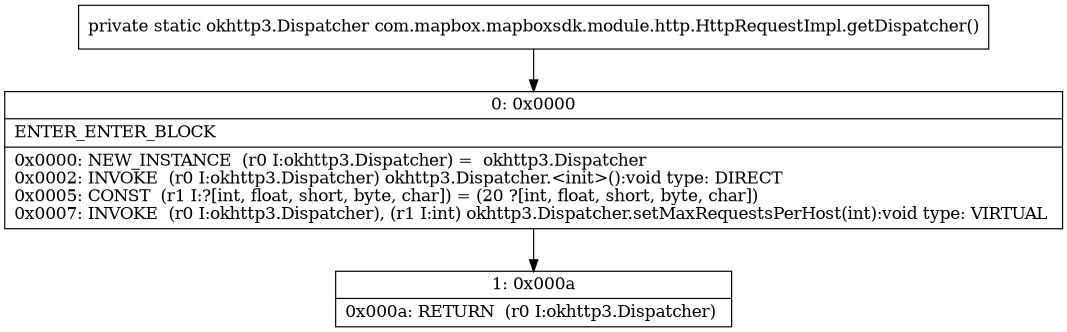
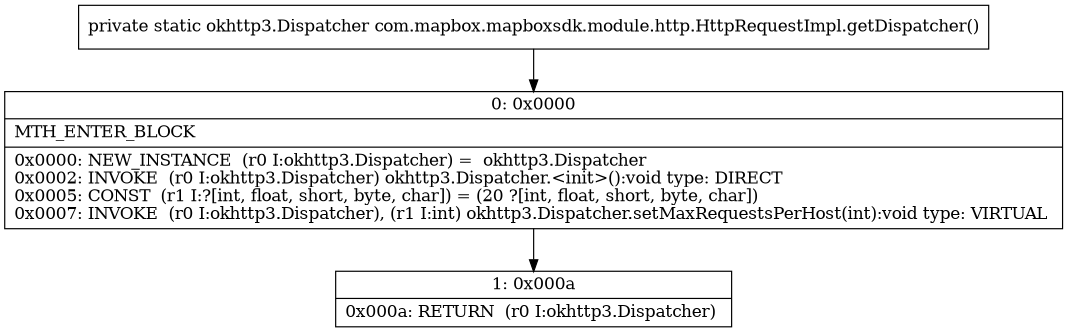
node "0: 0x0000": text "ENTER_ENTER_BLOCK" -> "MTH_ENTER_BLOCK"
